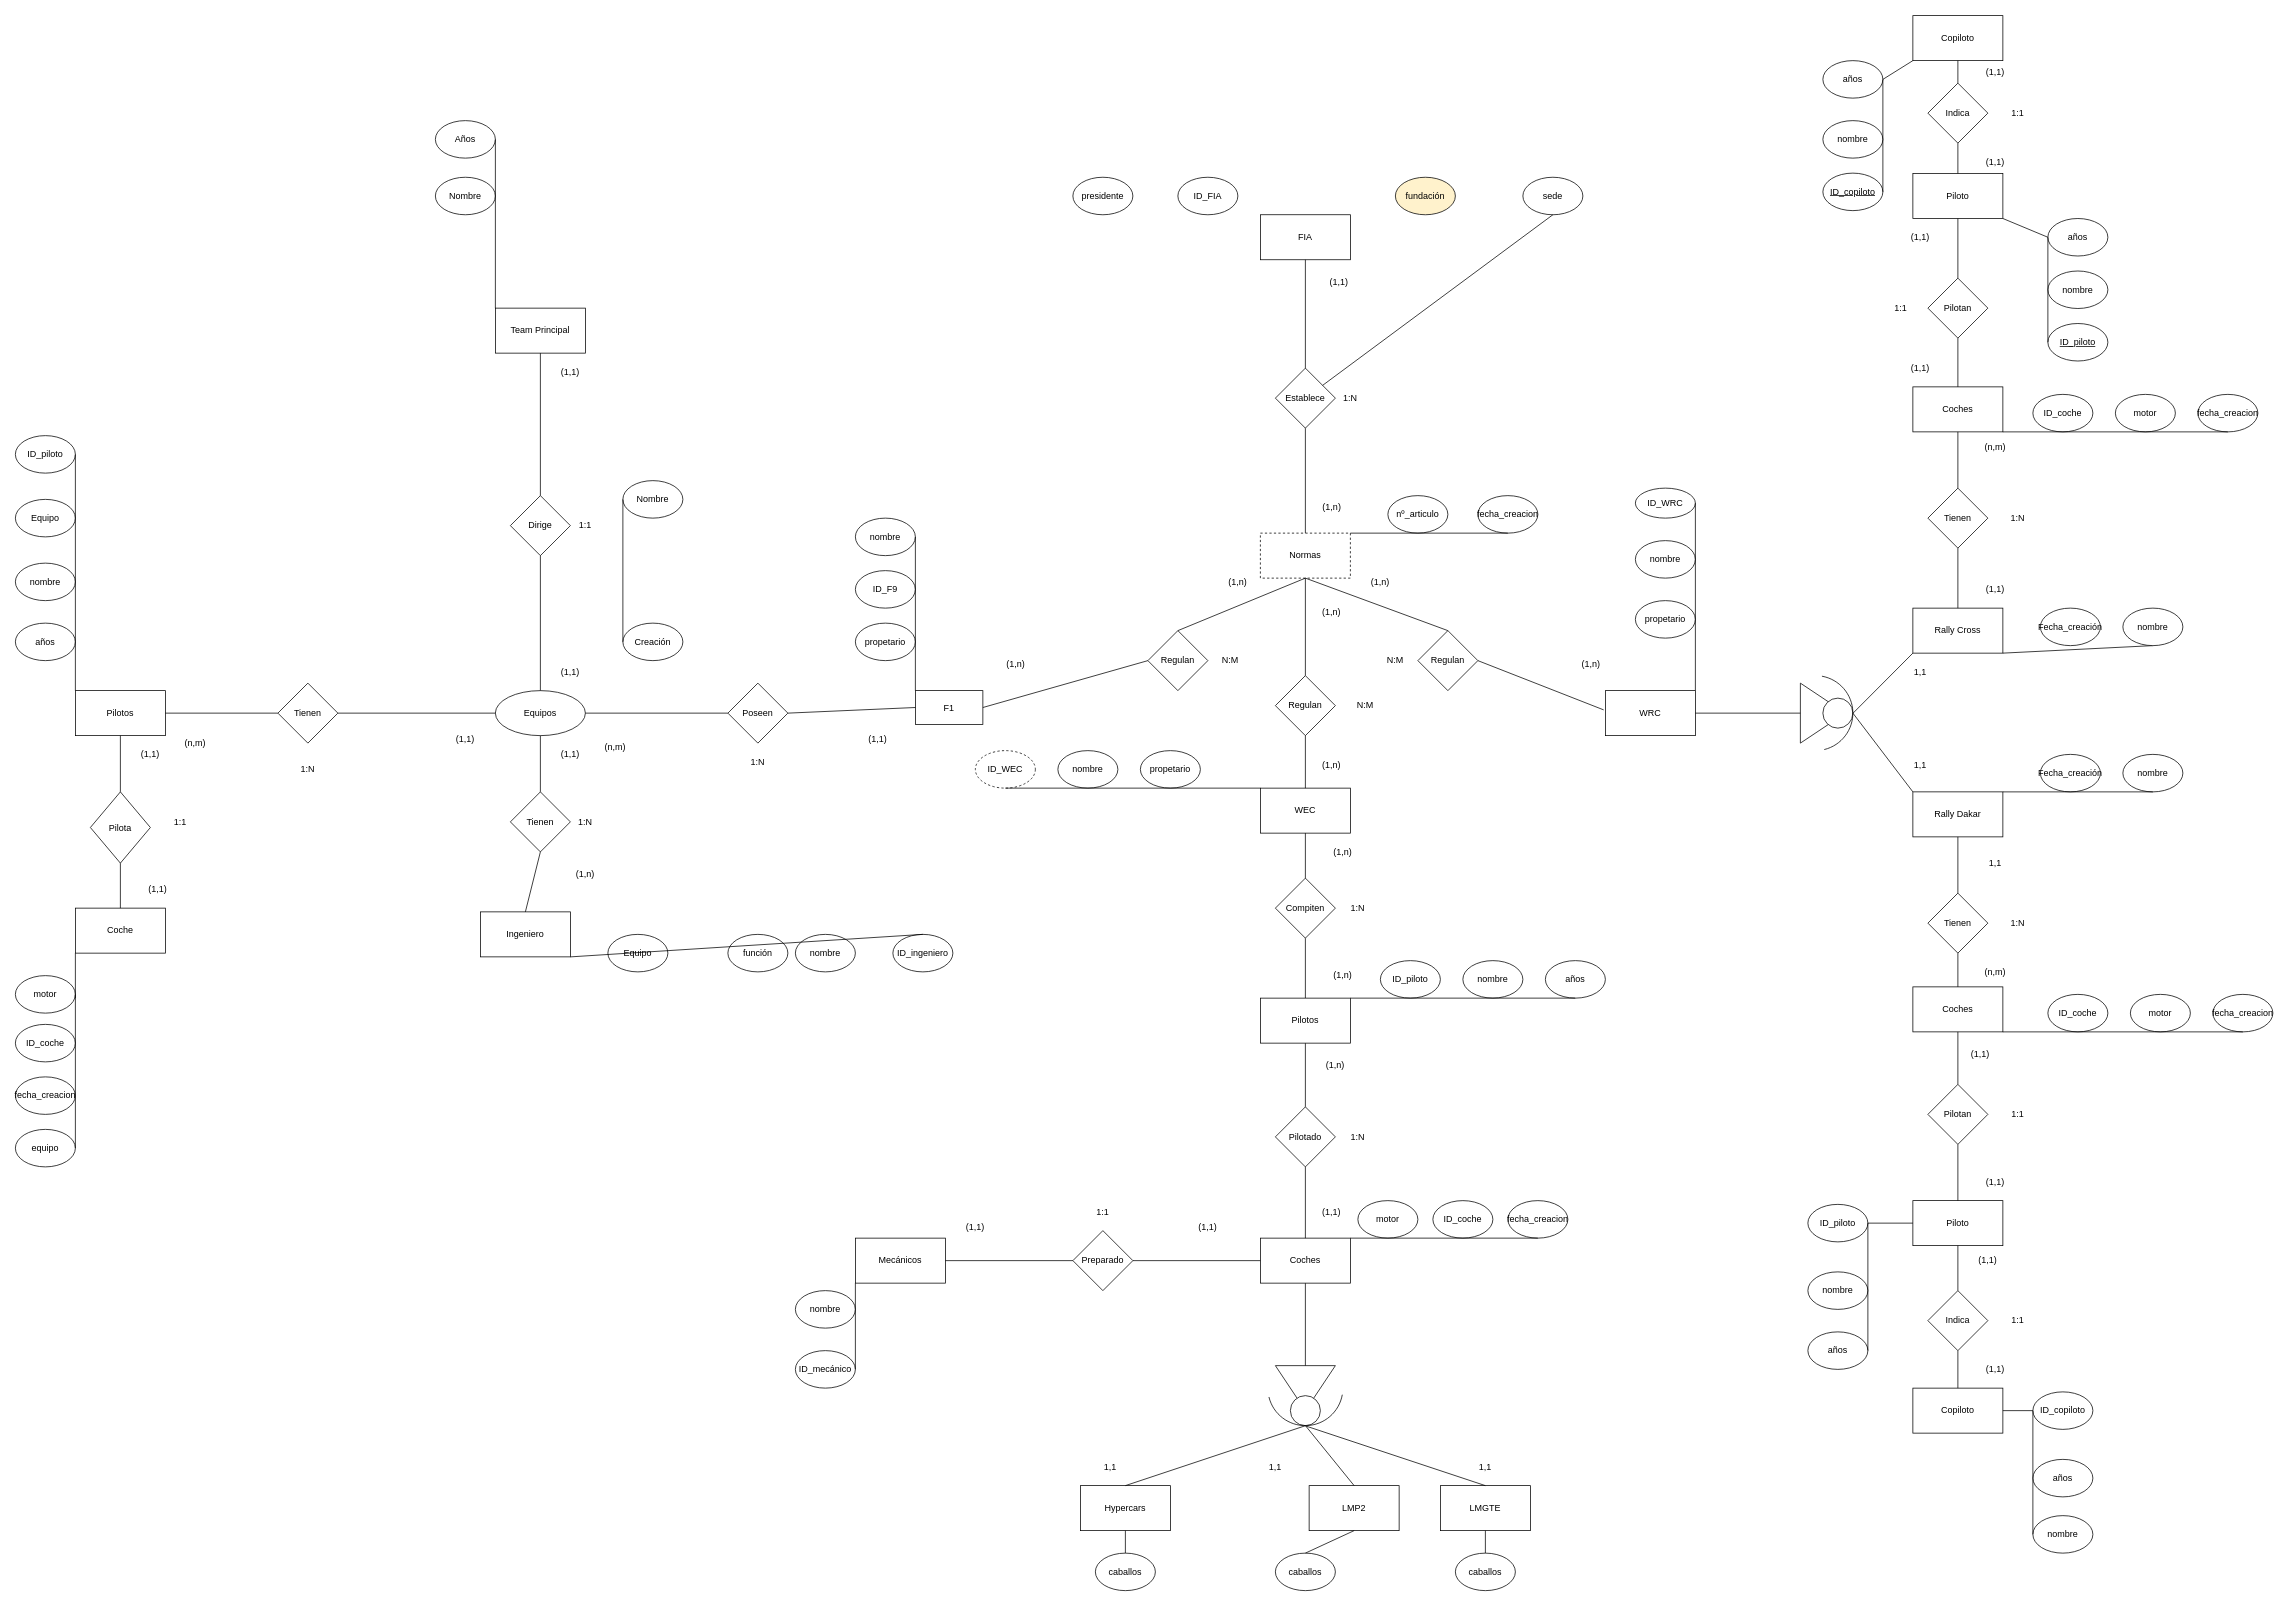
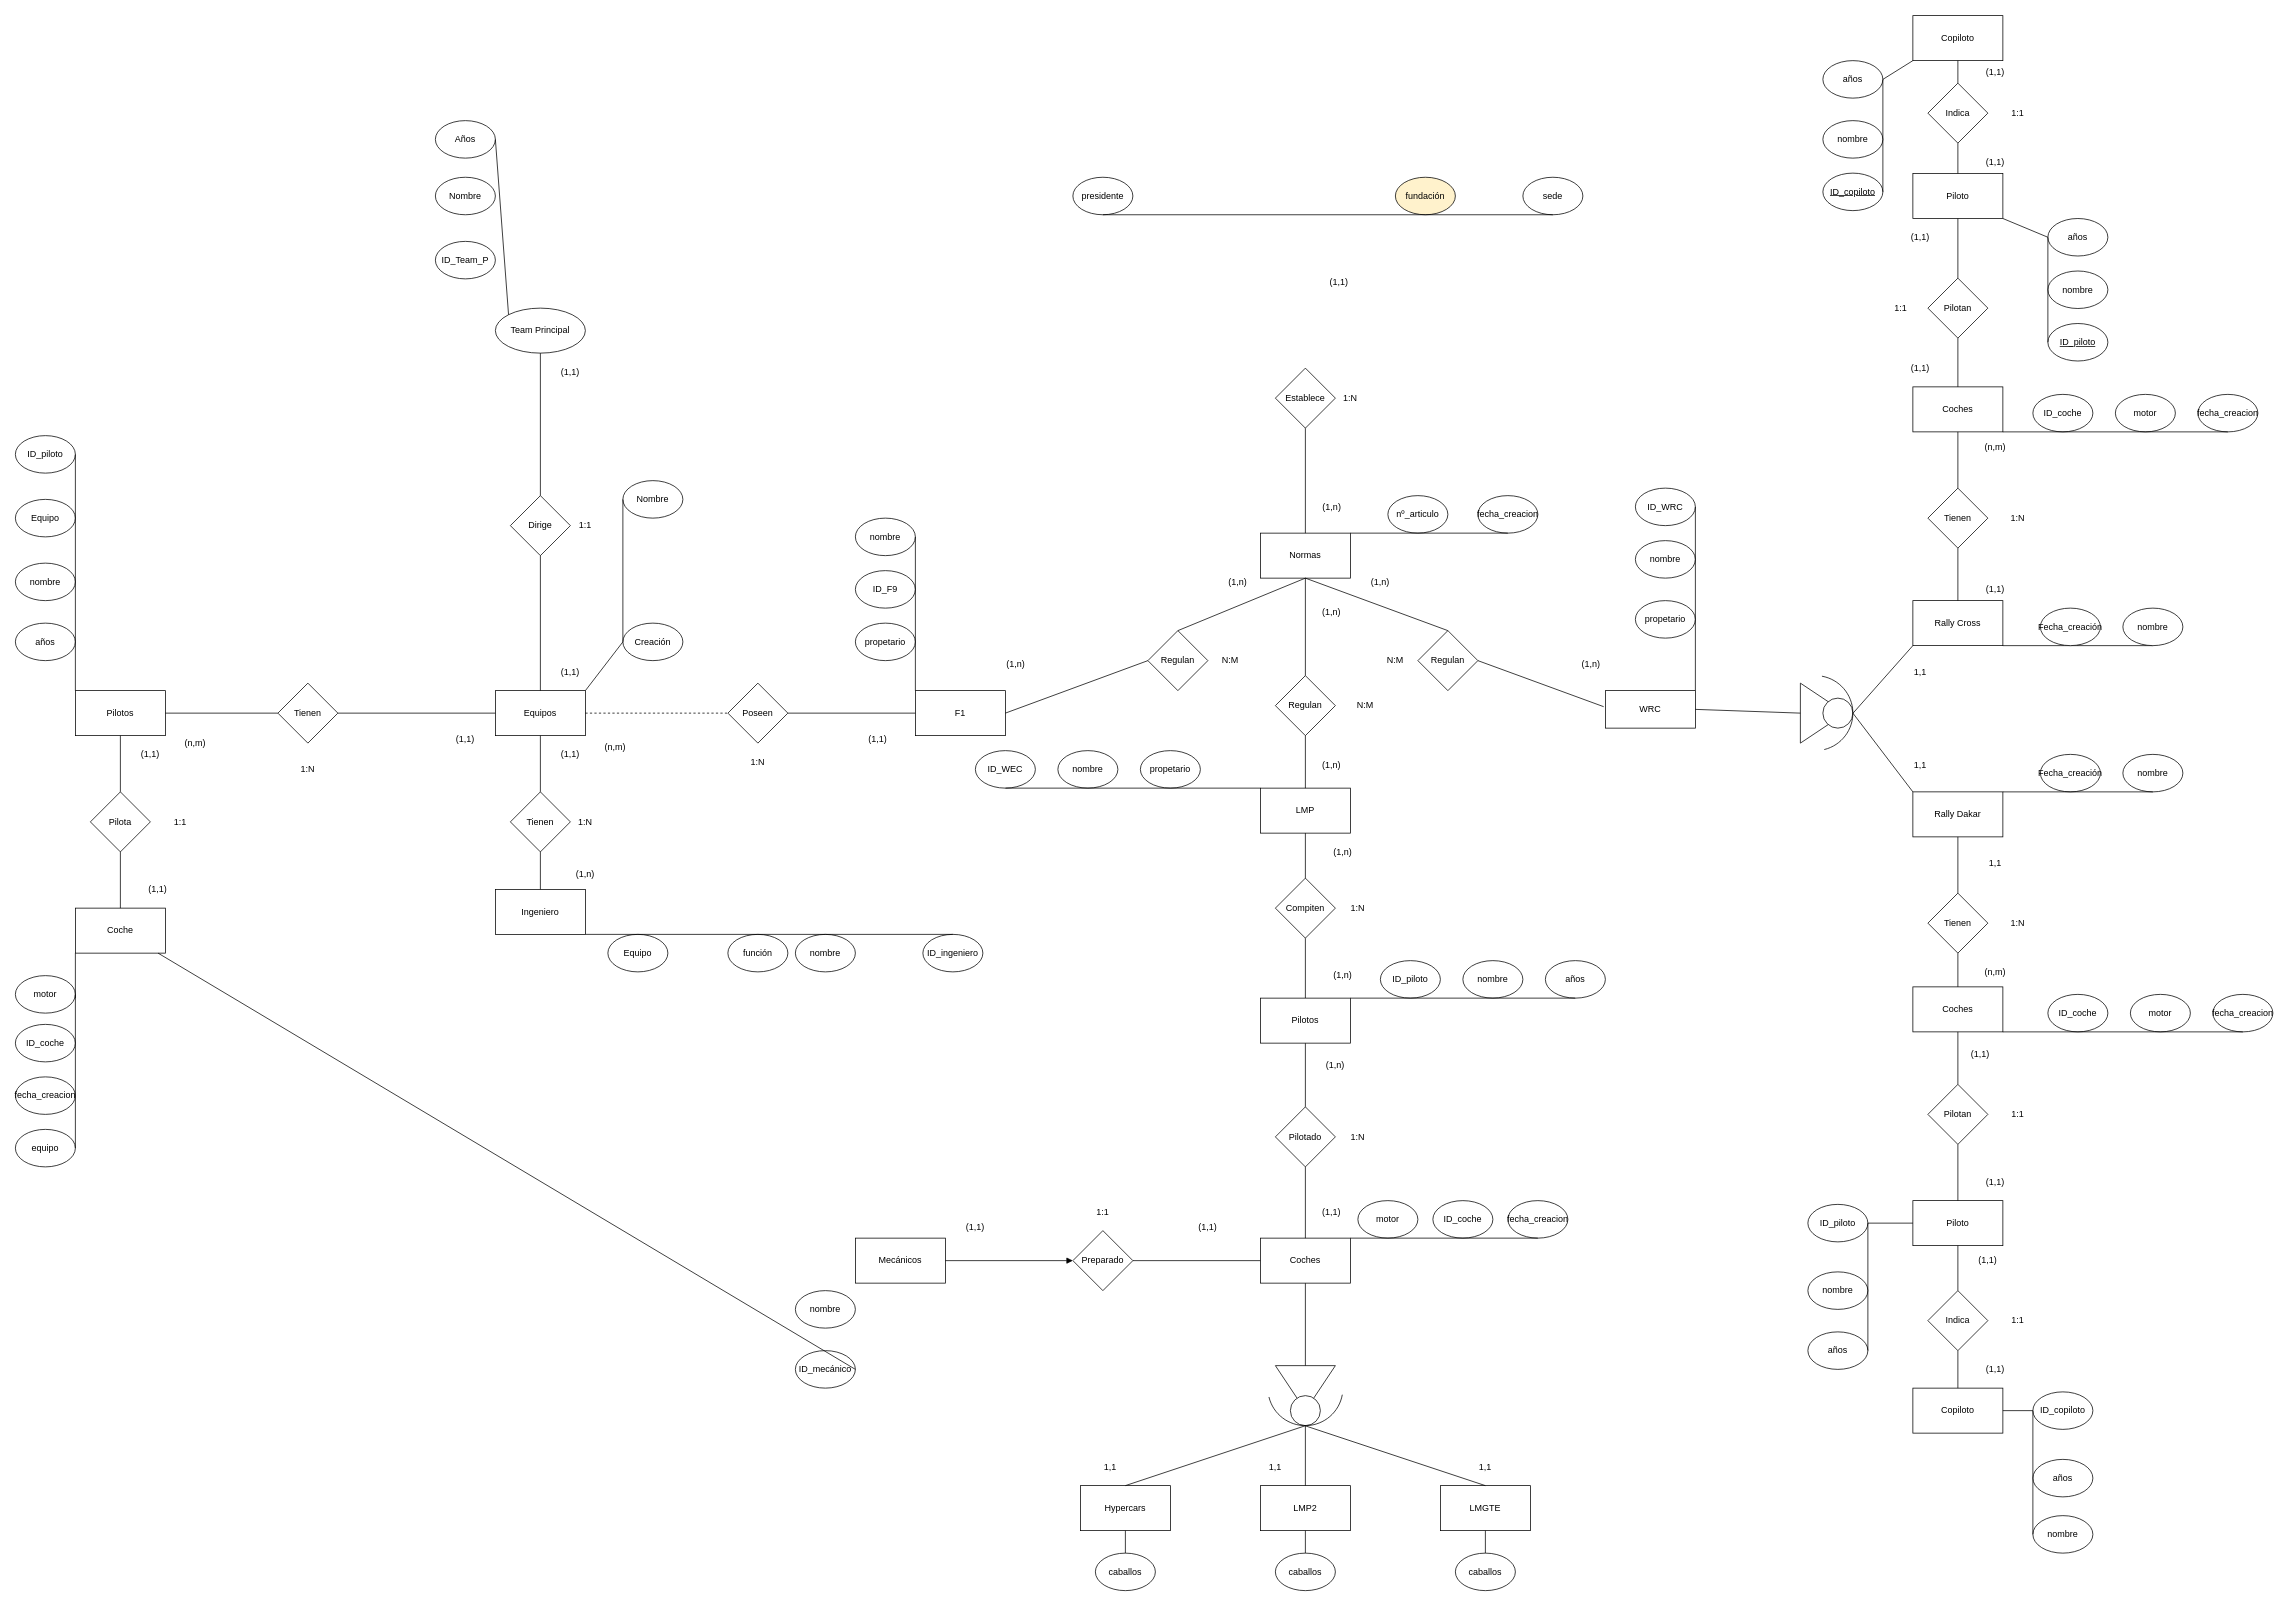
node "ID_FIA": removed
node "FIA": removed
node "ID_Team_P": added
edge "sede" -- "Establece": now "sede" -- "presidente"
edge "FIA" -- "Establece": removed
node "Team Principal": shape rectangle -> ellipse
node "ID_WRC": size 60x30 -> 60x38
node "Normas": style dashed -> solid
node "Rally Cross": moved (1958, 630) -> (1958, 623)
edge "Creación" -- "Equipos": added
node "F1": size 68x34 -> 90x45
node "Equipos": shape ellipse -> rectangle
edge "Equipos" -- "Poseen": style solid -> dashed
node "WRC": size 90x45 -> 90x38
node "ID_WEC": style dashed -> solid
node "WEC": label "WEC" -> "LMP"
node "Pilota": size 60x71 -> 60x60
node "Ingeniero": moved (525, 934) -> (540, 912)
node "ID_ingeniero": moved (923, 953) -> (953, 953)
edge "Mecánicos" -- "Preparado": arrowhead none -> block
edge "Mecánicos" -- "ID_mecánico": now "Coche" -- "ID_mecánico"
node "LMP2": moved (1354, 1508) -> (1305, 1508)
